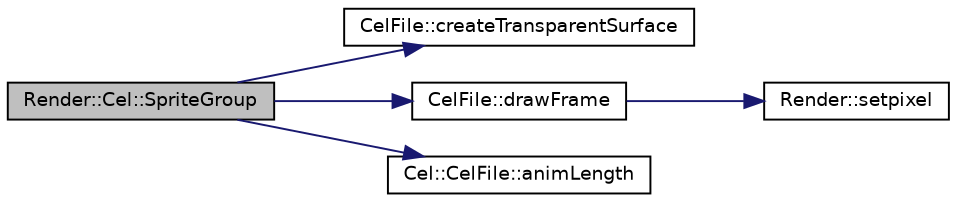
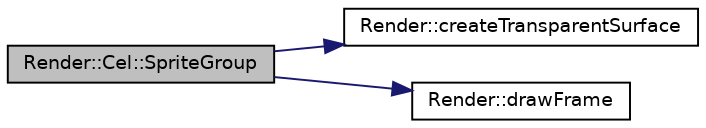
node "CelFile::createTransparentSurface": label "CelFile::createTransparentSurface" -> "Render::createTransparentSurface"
node "CelFile::drawFrame": label "CelFile::drawFrame" -> "Render::drawFrame"
node "Render::setpixel": removed
node "Cel::CelFile::animLength": removed
